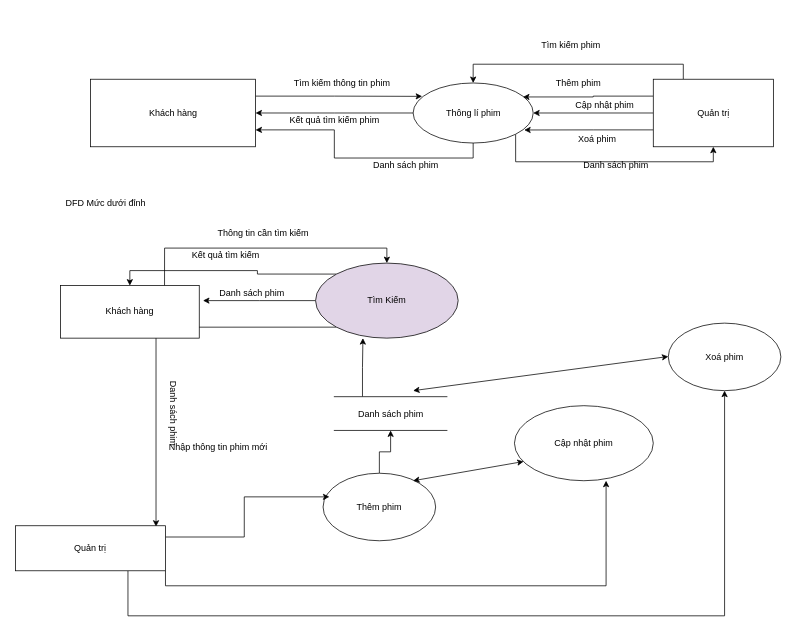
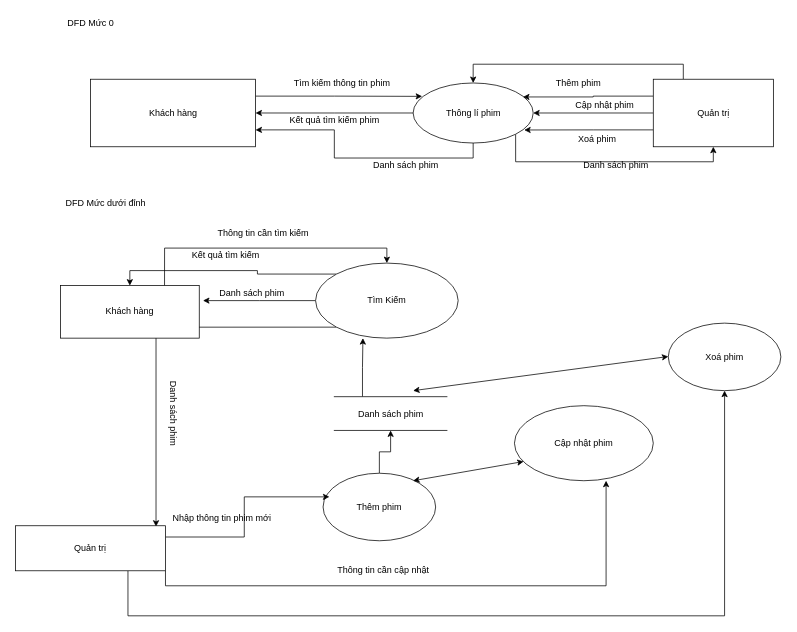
node "DFD Mức 0": added
node "Tìm kiếm phim": removed
node "Tìm Kiếm": fillcolor #e1d5e7 -> #ffffff
node "Nhập thông tin phim mới": moved (218, 447) -> (222, 518)
node "Thông tin cần cập nhật": added
